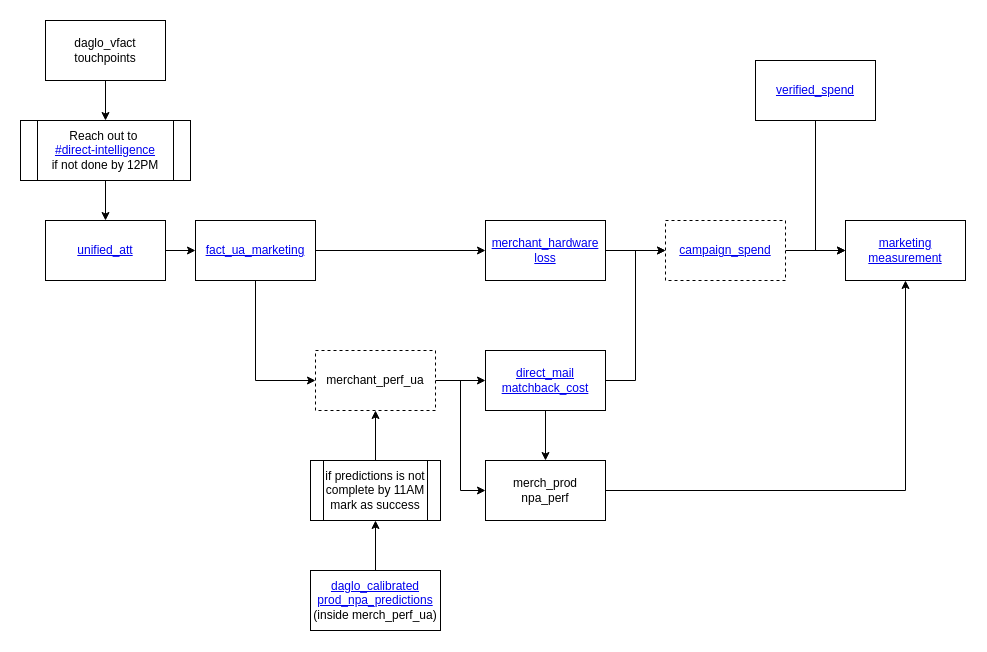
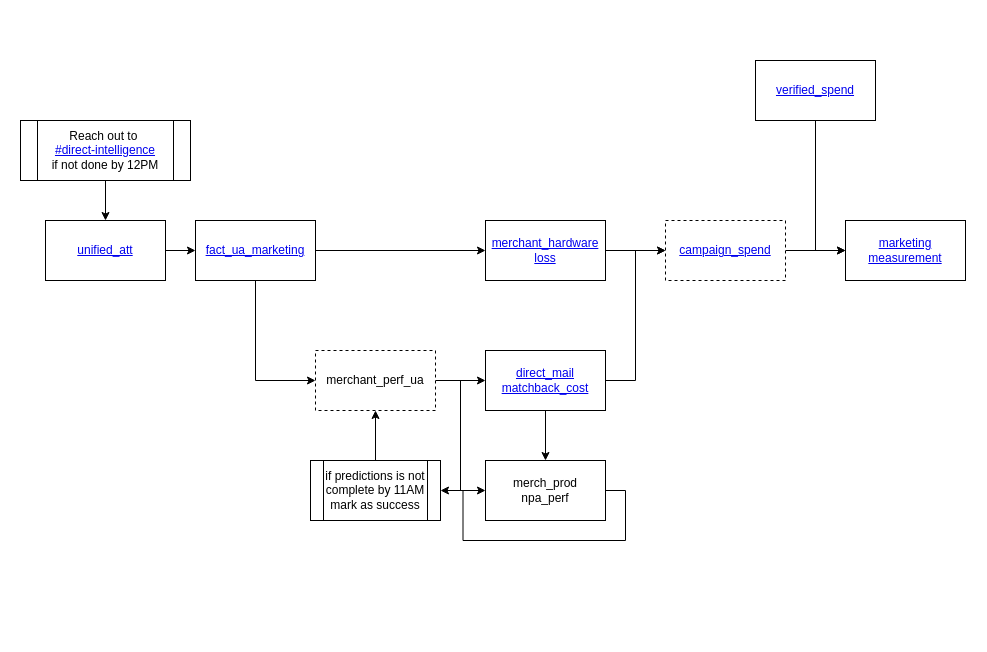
node "daglo_vfact touchpoints": removed
edge "daglo_vfact touchpoints" -> "Reach out to #direct-intelligence if not done by 12PM": removed
edge "merch_prod npa_perf" -> "marketing measurement": now "merch_prod npa_perf" -> "if predictions is not complete by 11AM mark as success"
edge "daglo_calibrated prod_npa_predictions (inside merch_perf_ua)" -> "if predictions is not complete by 11AM mark as success": removed
node "daglo_calibrated prod_npa_predictions (inside merch_perf_ua)": removed
